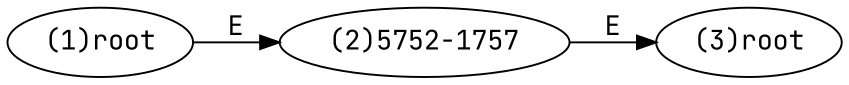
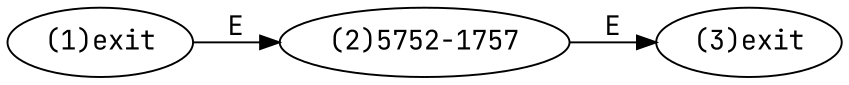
node "(1)root": label "(1)root" -> "(1)exit"
node "(3)root": label "(3)root" -> "(3)exit"
